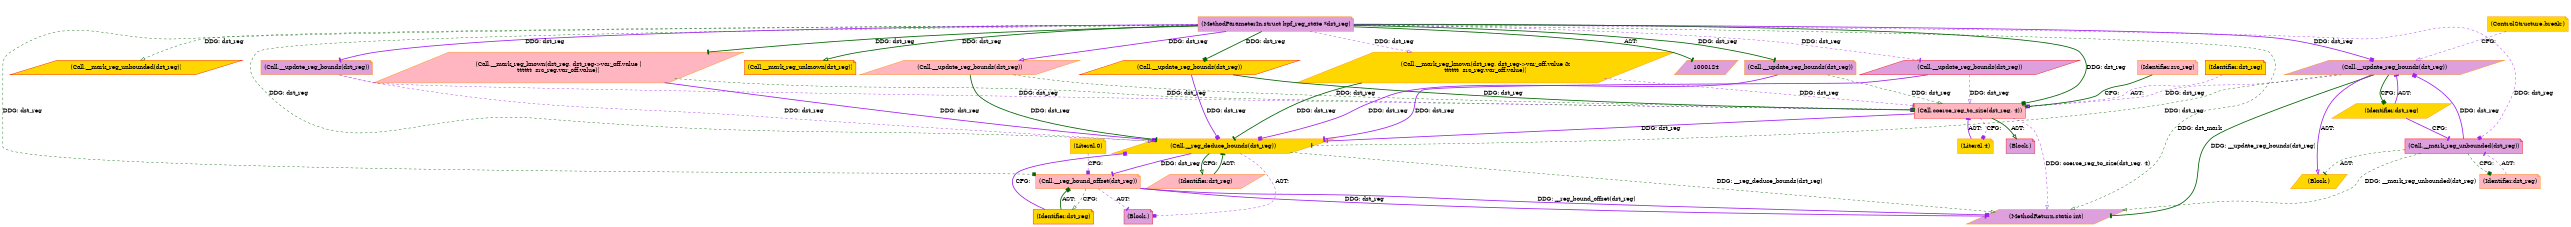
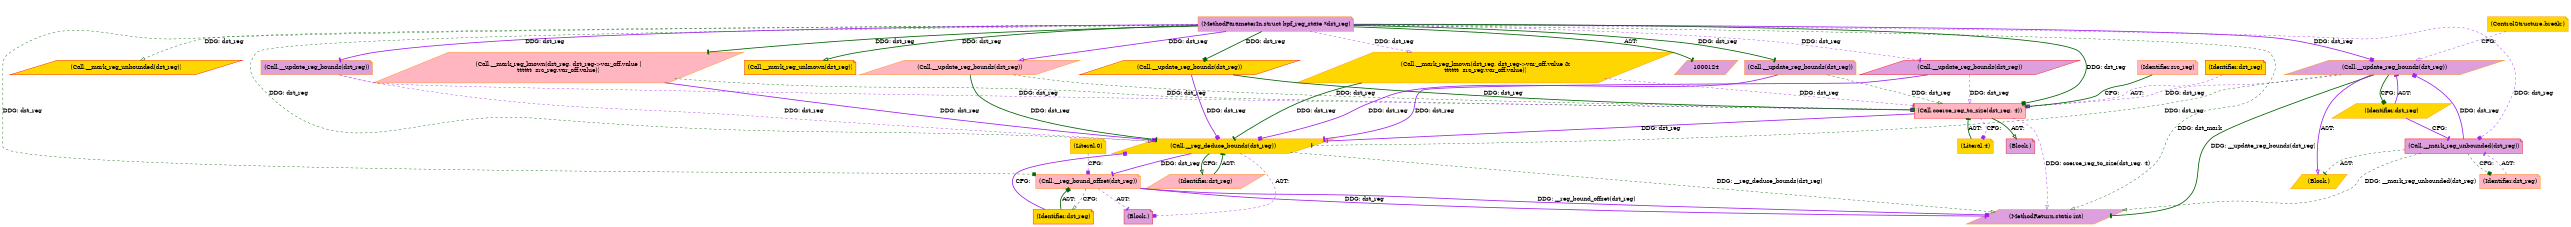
edge "(Literal,4)" -> "(Call,coerce_reg_to_size(dst_reg, 4))": color purple -> darkgreen
